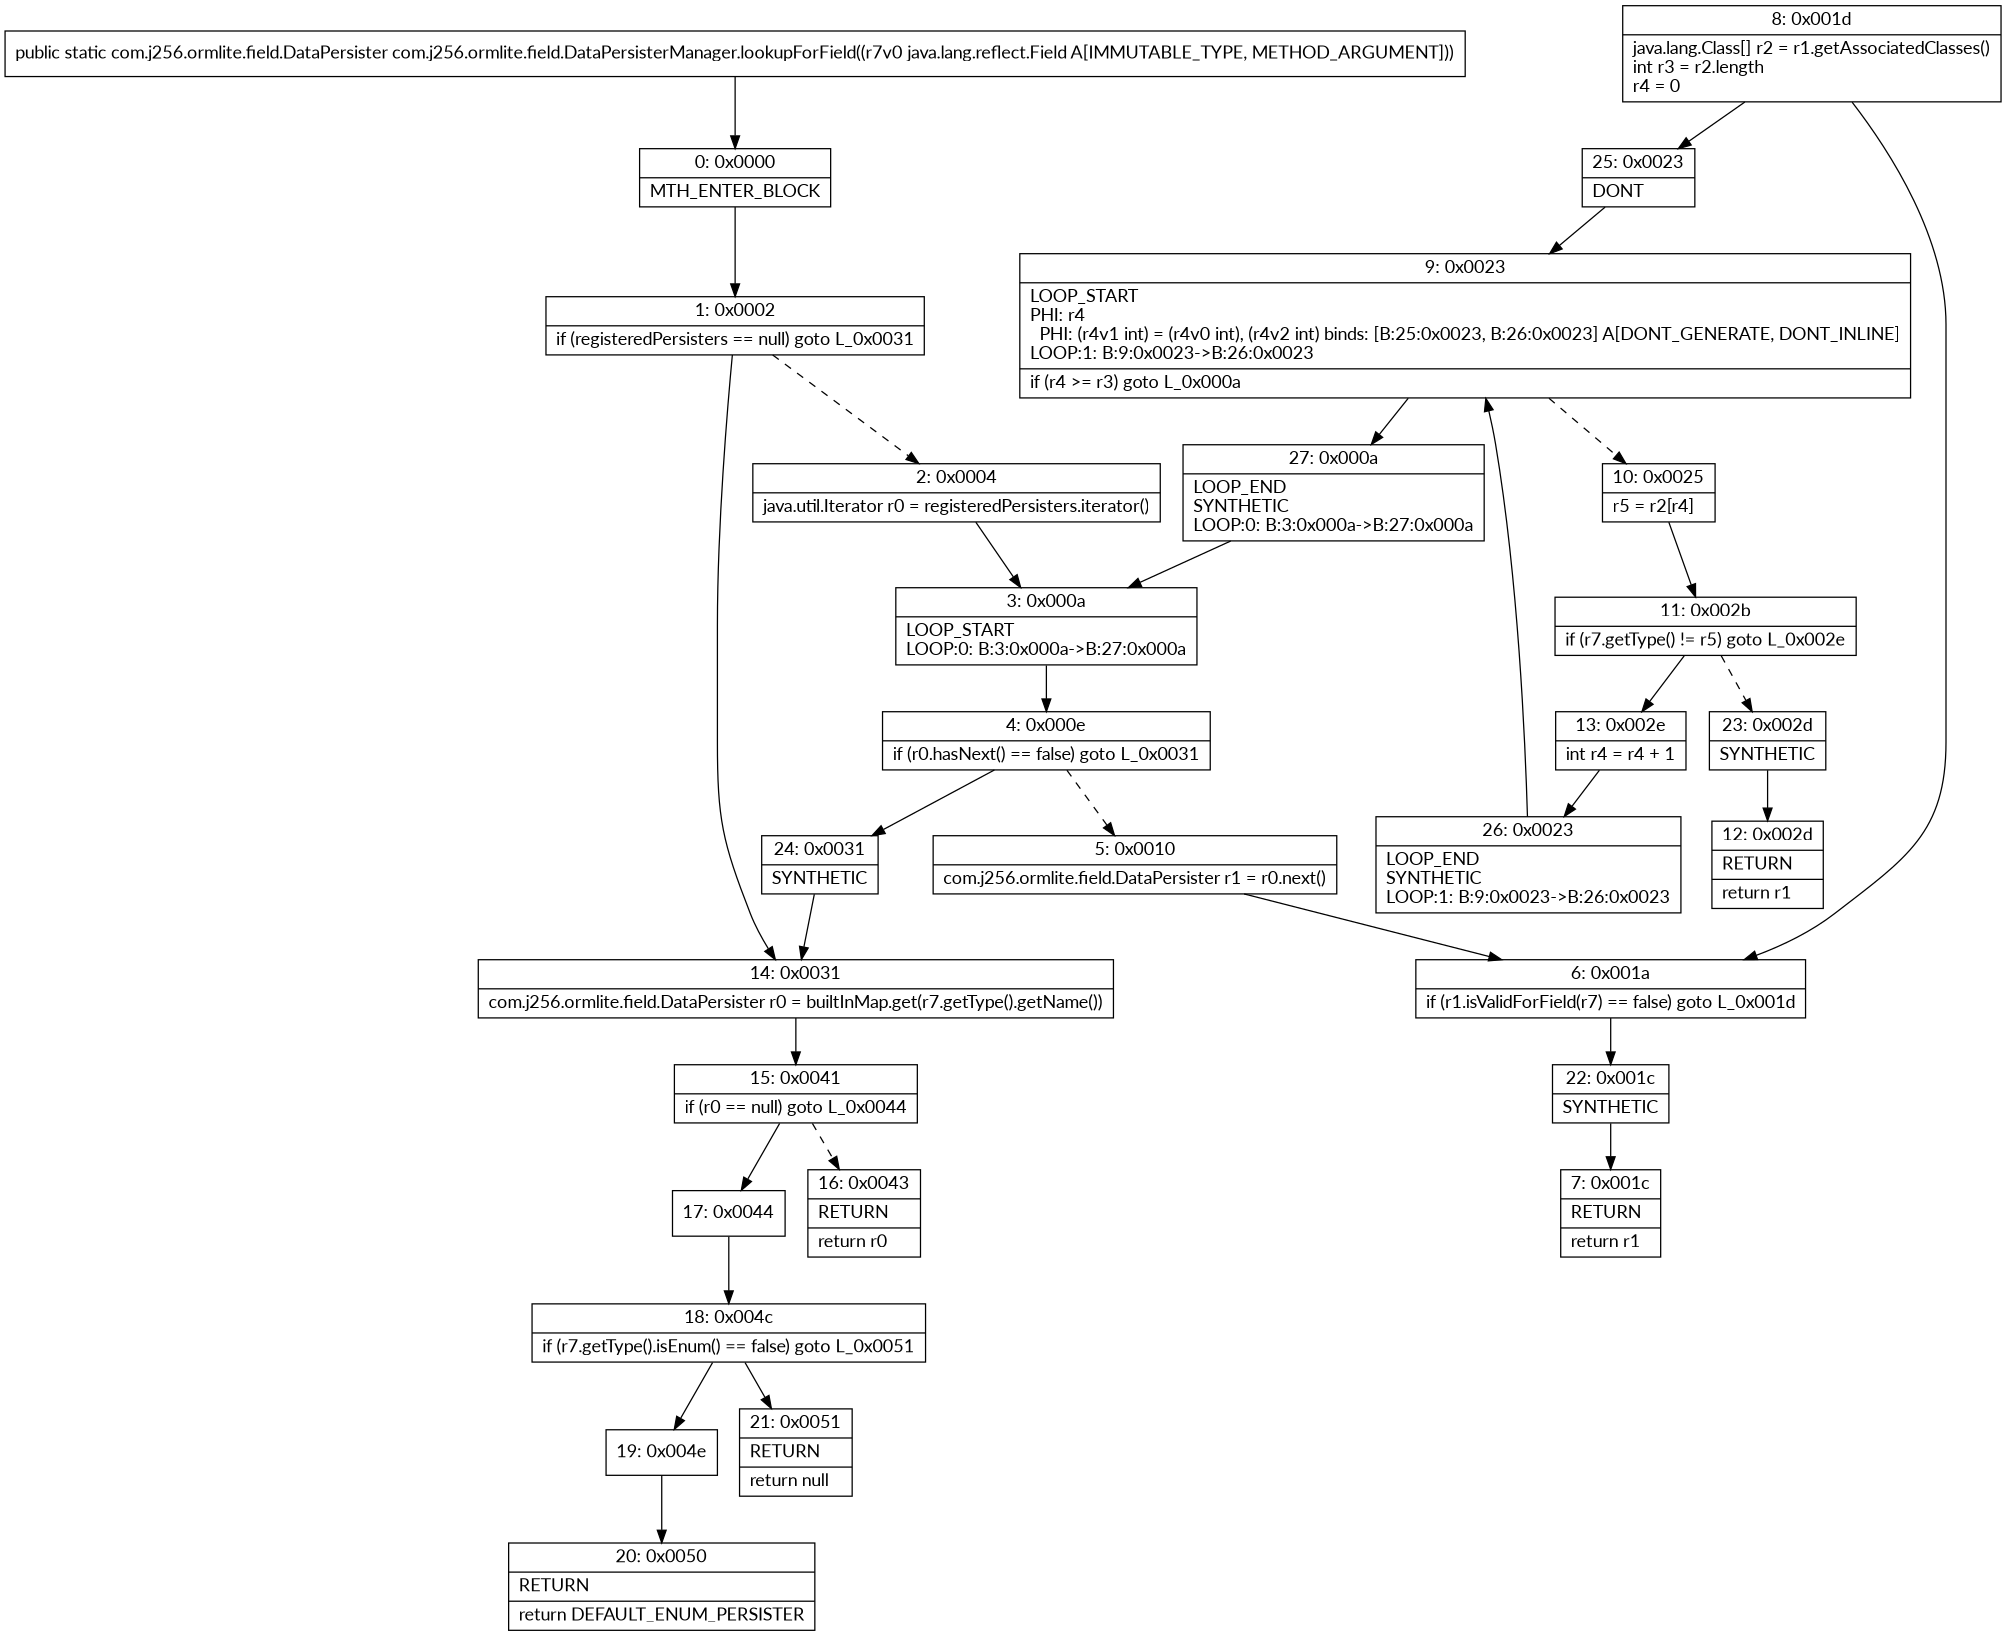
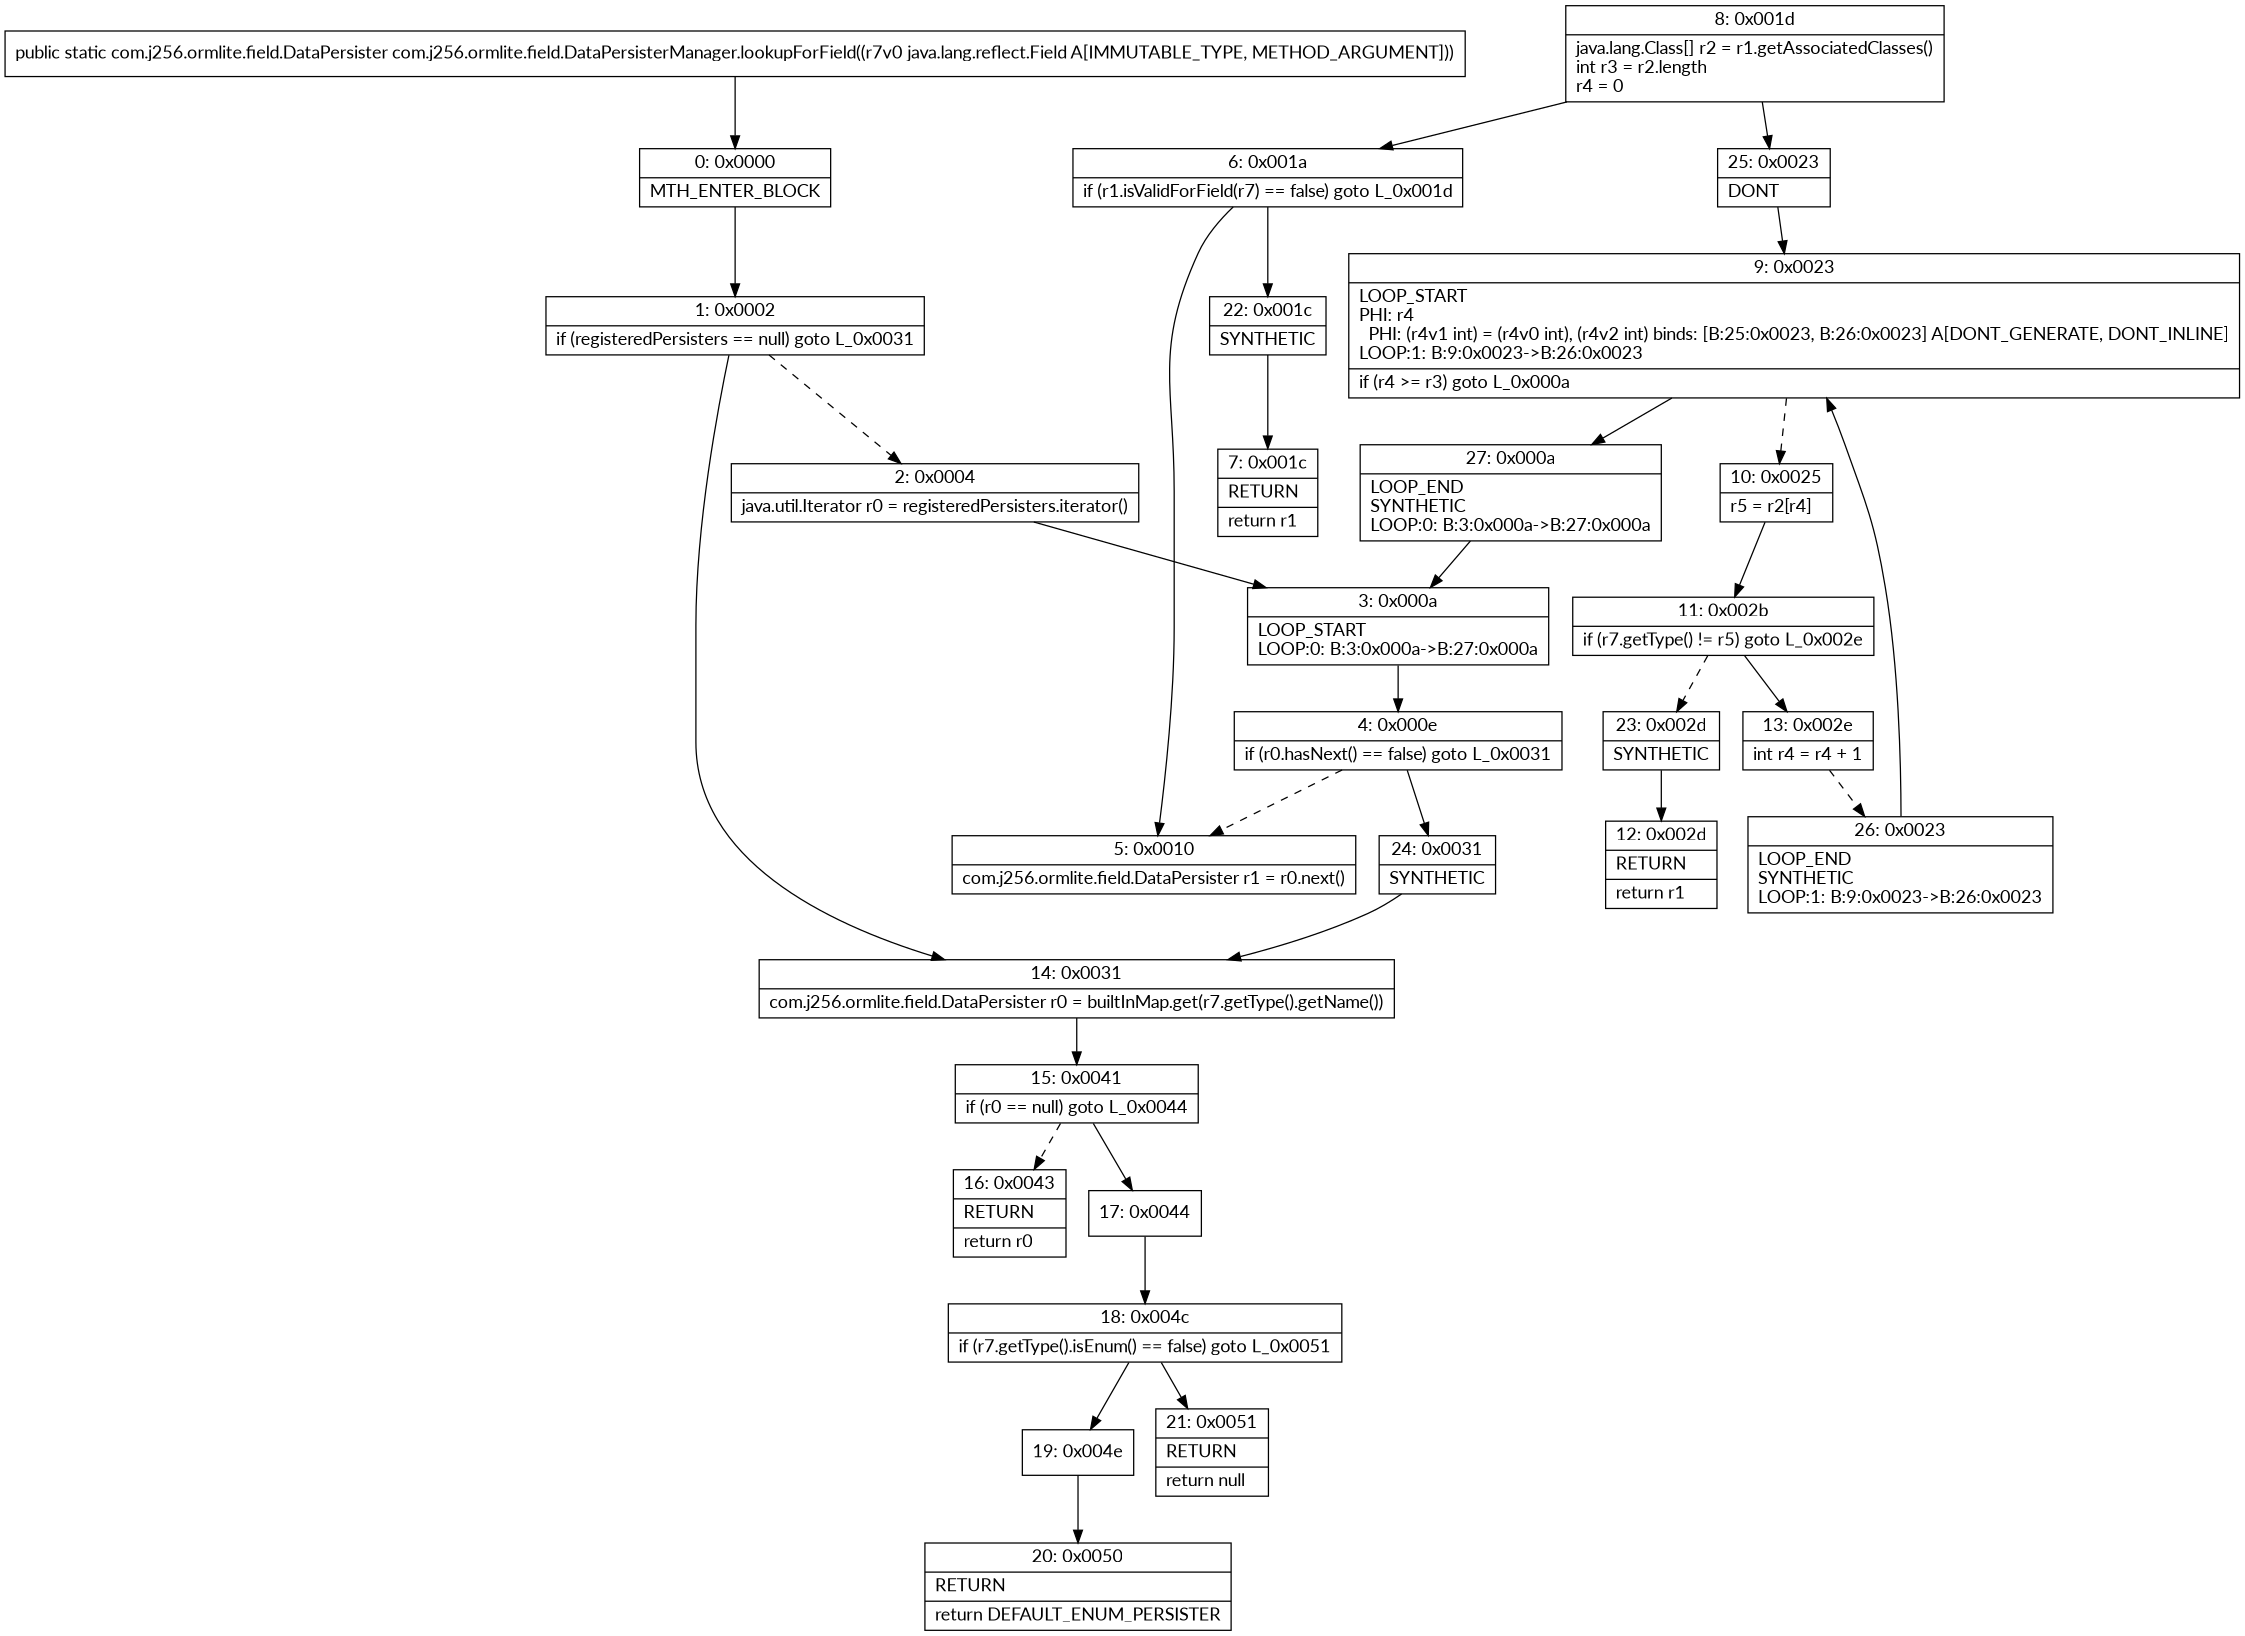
edge "13: 0x002e" -> "26: 0x0023": style solid -> dashed
edge "5: 0x0010" -> "6: 0x001a": reversed
